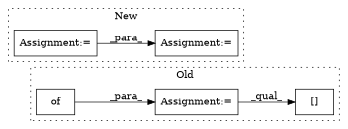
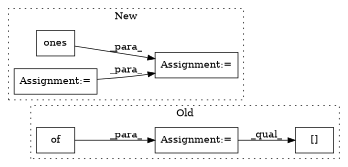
node "ones": added
